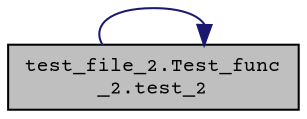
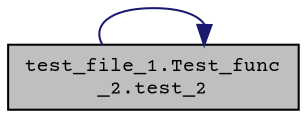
node "test_file_2.Test_func _2.test_2": label "test_file_2.Test_func _2.test_2" -> "test_file_1.Test_func _2.test_2"
